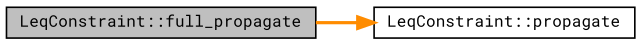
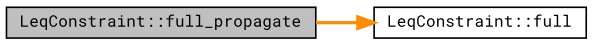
node "LeqConstraint::propagate": label "LeqConstraint::propagate" -> "LeqConstraint::full"
